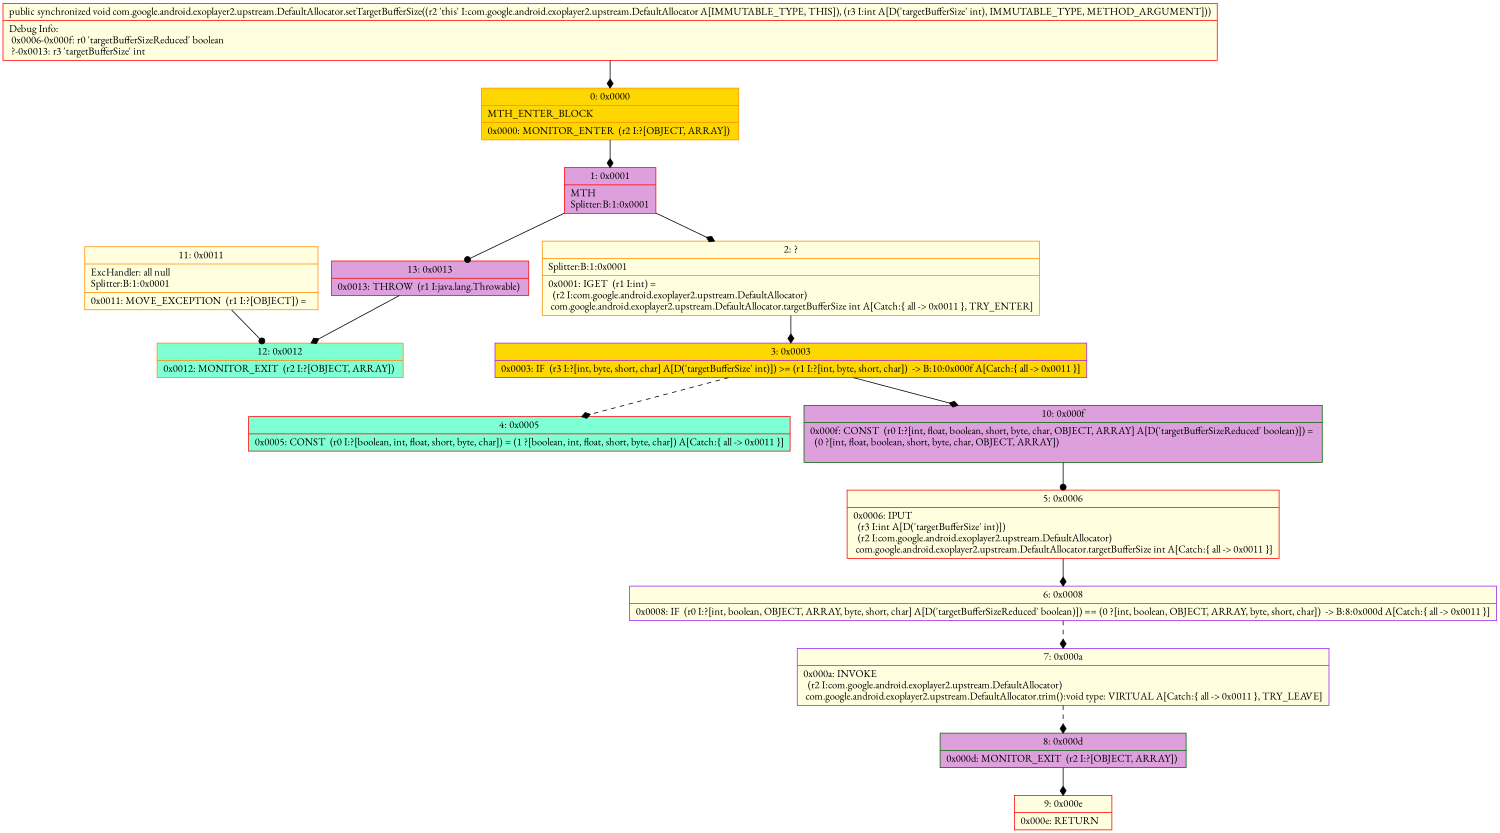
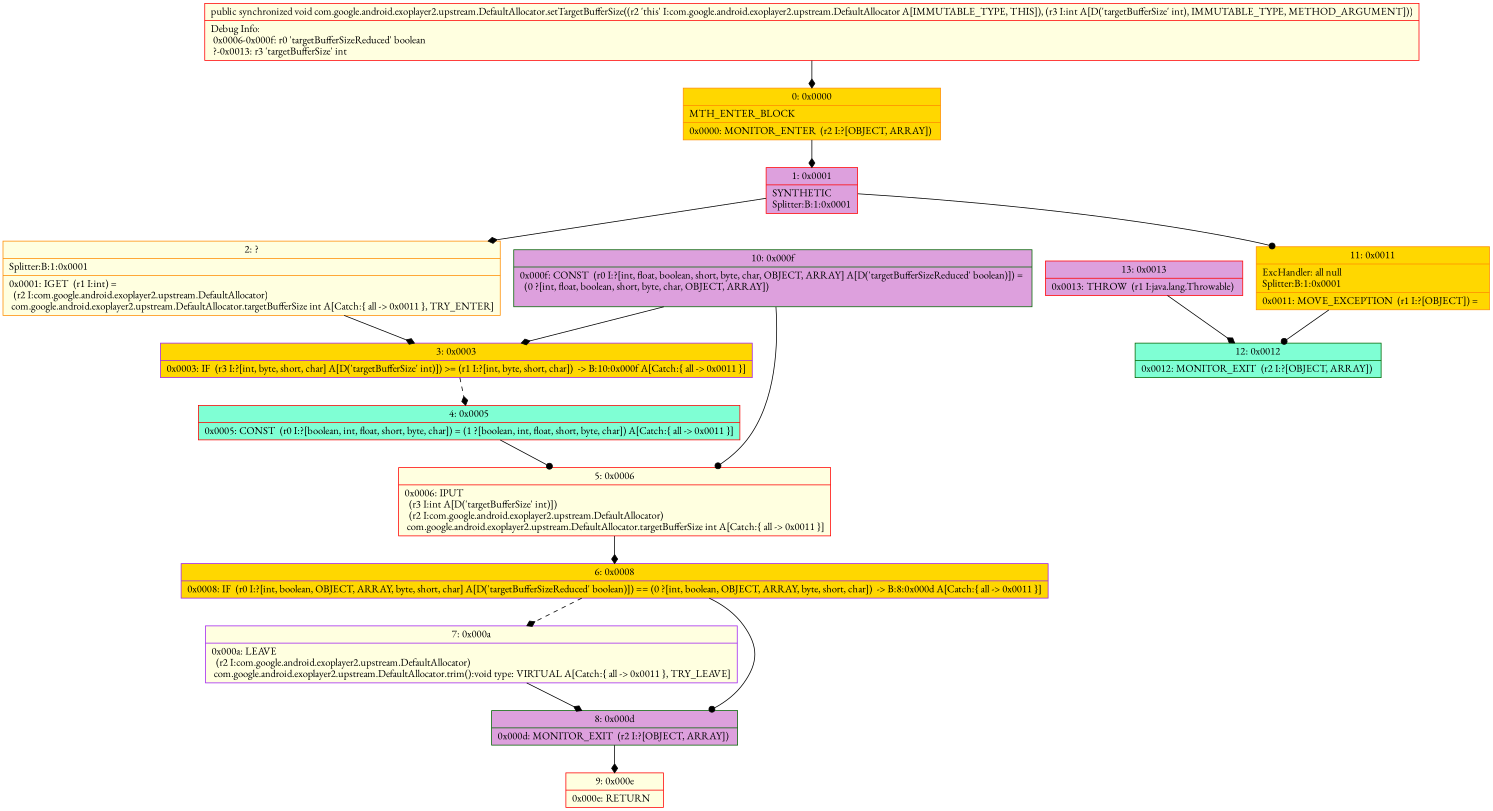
node "1: 0x0001": text "MTH" -> "SYNTHETIC"
edge "1: 0x0001" -> "13: 0x0013": now "1: 0x0001" -> "11: 0x0011"
node "11: 0x0011": fillcolor lightyellow -> gold
node "12: 0x0012": color darkorange -> darkgreen
edge "3: 0x0003" -> "10: 0x000f": reversed
edge "4: 0x0005" -> "5: 0x0006": added
node "6: 0x0008": fillcolor lightyellow -> gold
edge "6: 0x0008" -> "8: 0x000d": added
node "7: 0x000a": text "0x000a: INVOKE" -> "0x000a: LEAVE"
edge "7: 0x000a" -> "8: 0x000d": style dashed -> solid
